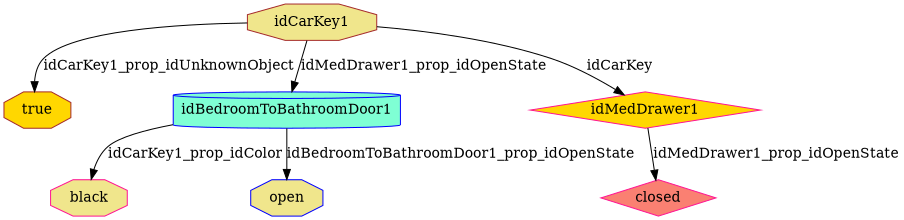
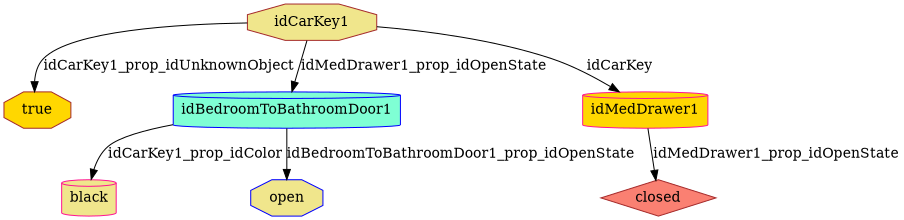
node "idMedDrawer1": shape diamond -> cylinder
node "black": shape octagon -> cylinder
node "closed": color deeppink -> brown
